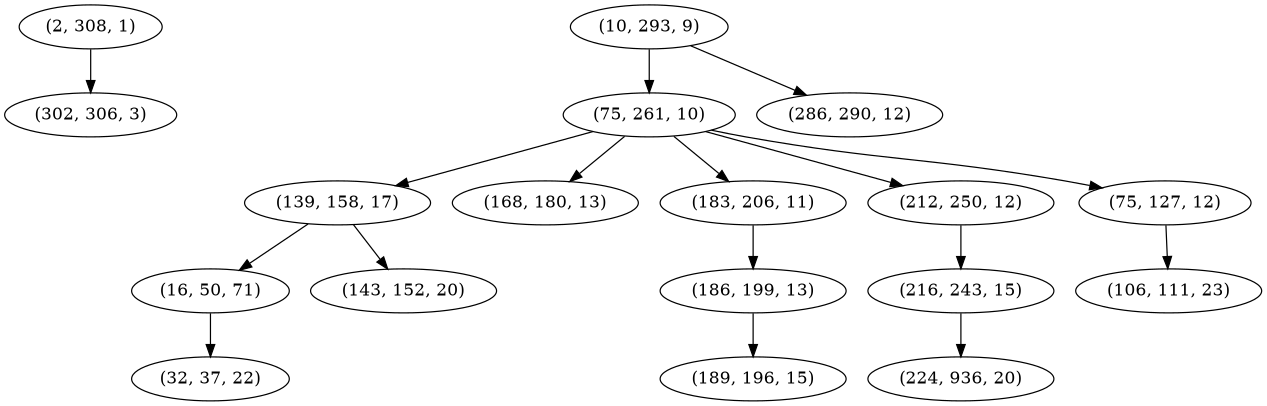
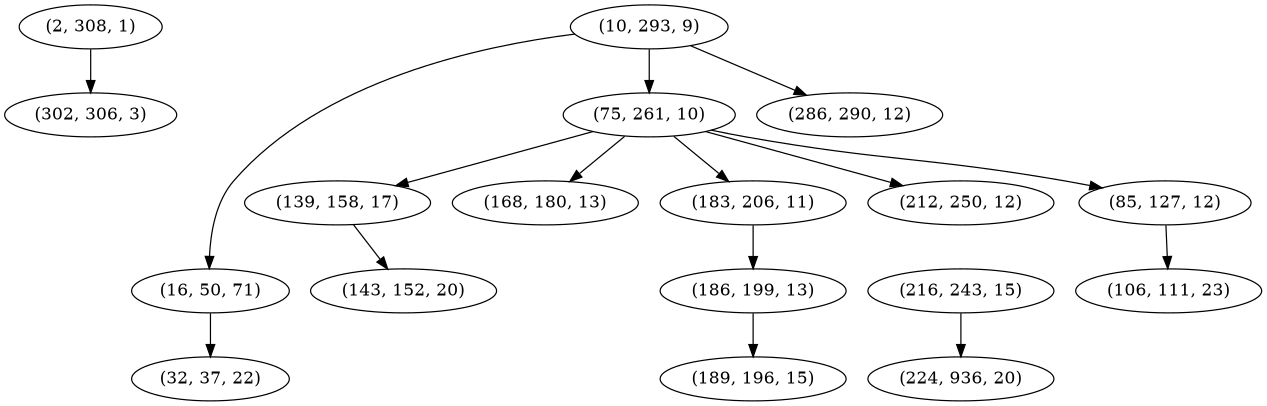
node "(75, 127, 12)": label "(75, 127, 12)" -> "(85, 127, 12)"
edge "(212, 250, 12)" -> "(216, 243, 15)": removed
edge "(139, 158, 17)" -> "(16, 50, 71)": now "(10, 293, 9)" -> "(16, 50, 71)"
